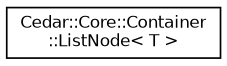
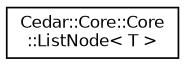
node "Cedar::Core::Container ::ListNode< T >": label "Cedar::Core::Container ::ListNode< T >" -> "Cedar::Core::Core ::ListNode< T >"
